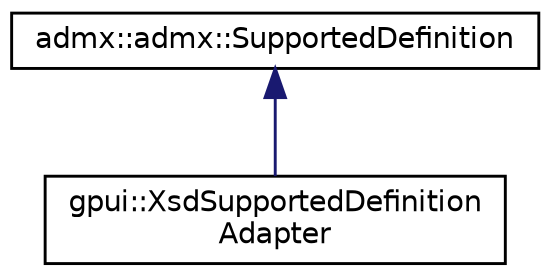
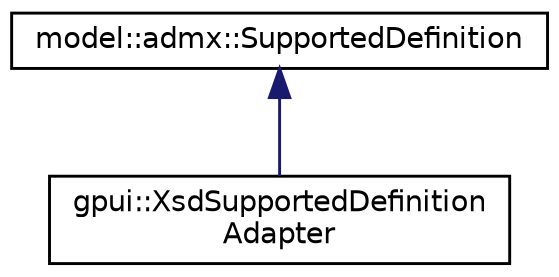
node "admx::admx::SupportedDefinition": label "admx::admx::SupportedDefinition" -> "model::admx::SupportedDefinition"
